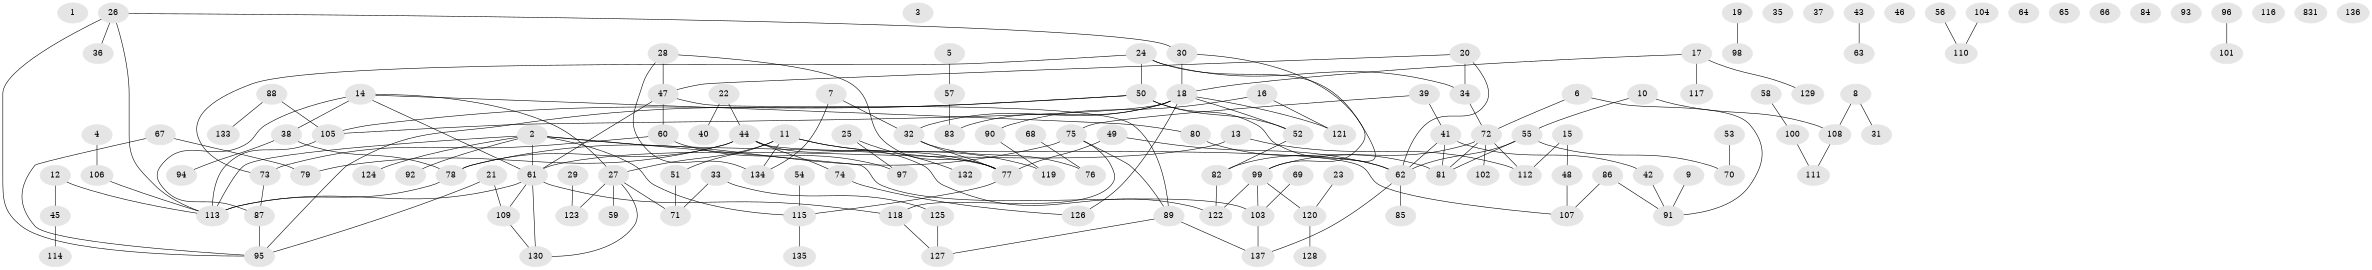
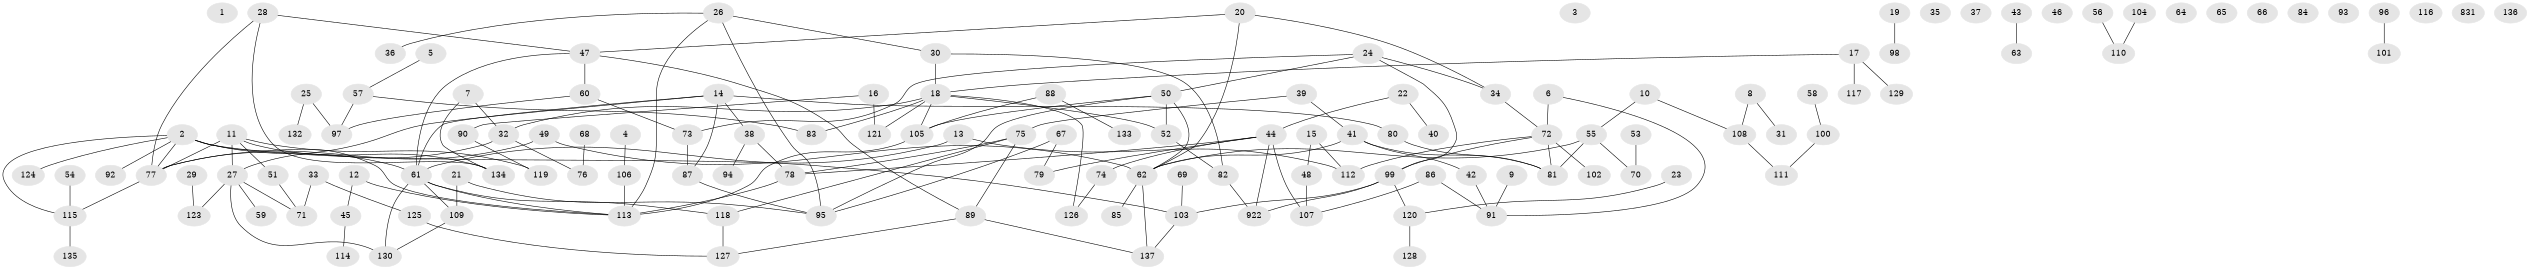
edge "57" -- "97": added
node "122": label "122" -> "922"
